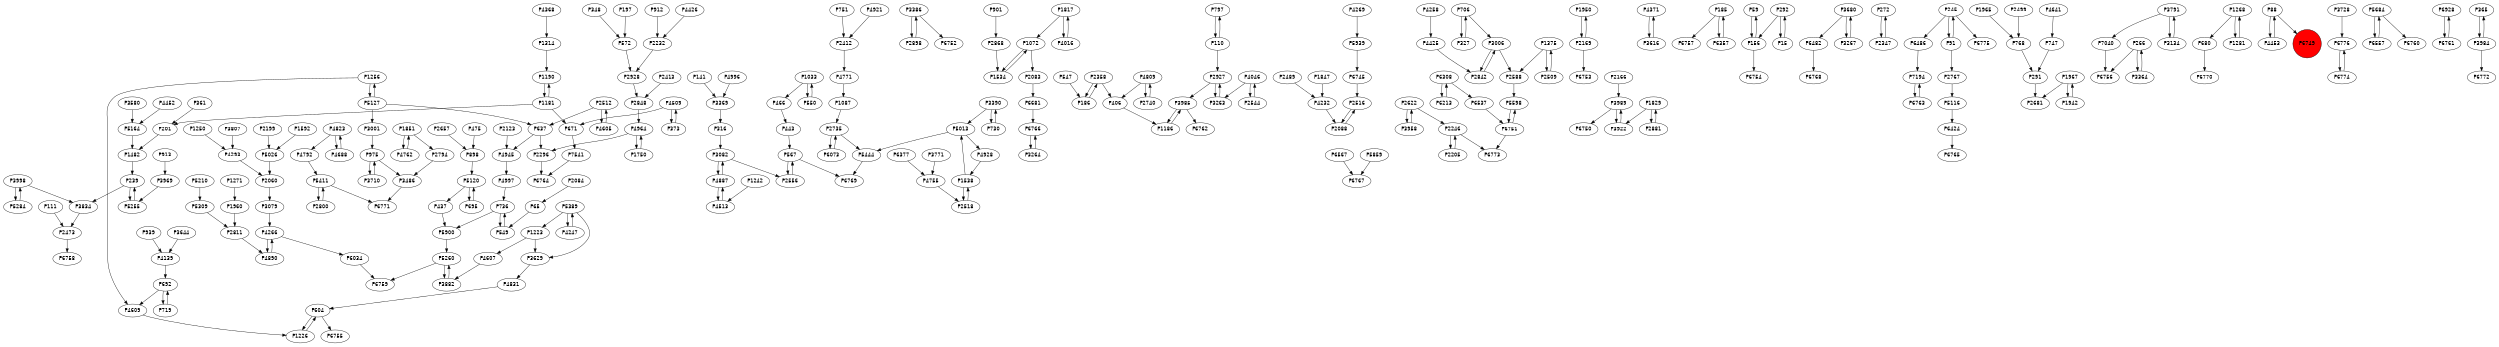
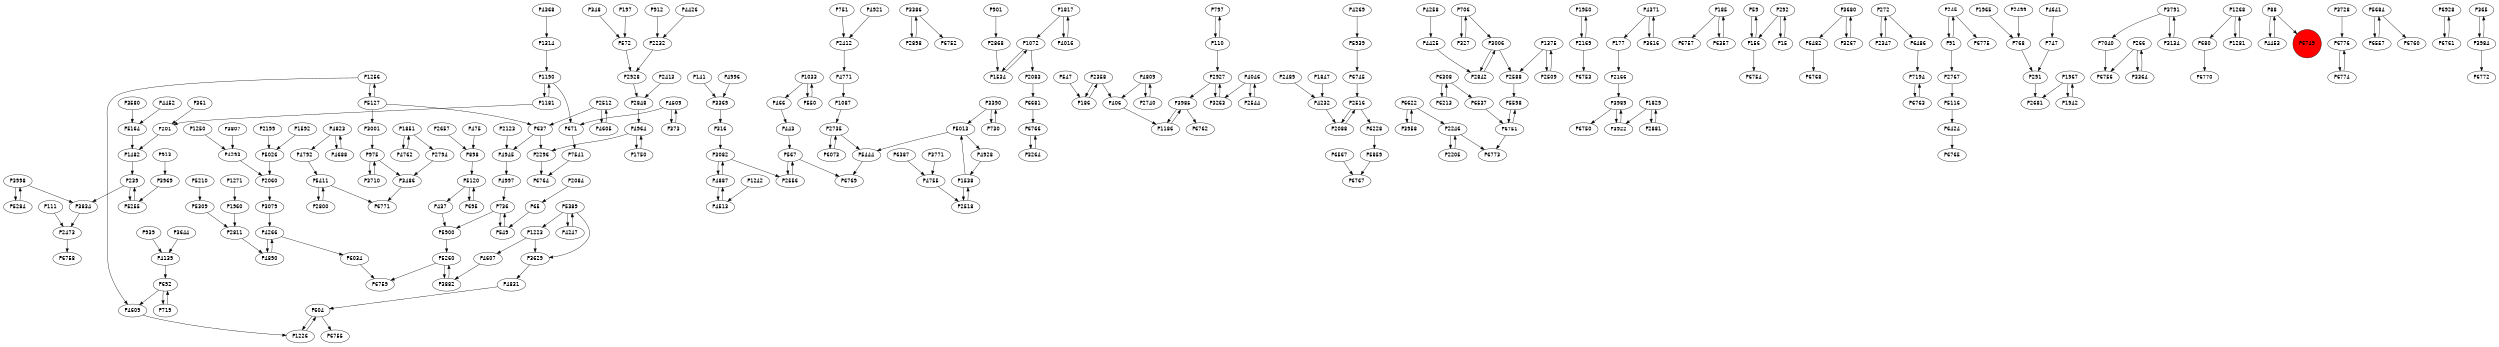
edge "P245" -> "P6486": now "P272" -> "P6486"
node "P177": added
node "P2622": label "P2622" -> "P6622"
edge "P1181" -> "P671": now "P1190" -> "P671"
node "P6228": added
node "P6377": label "P6377" -> "P6387"
